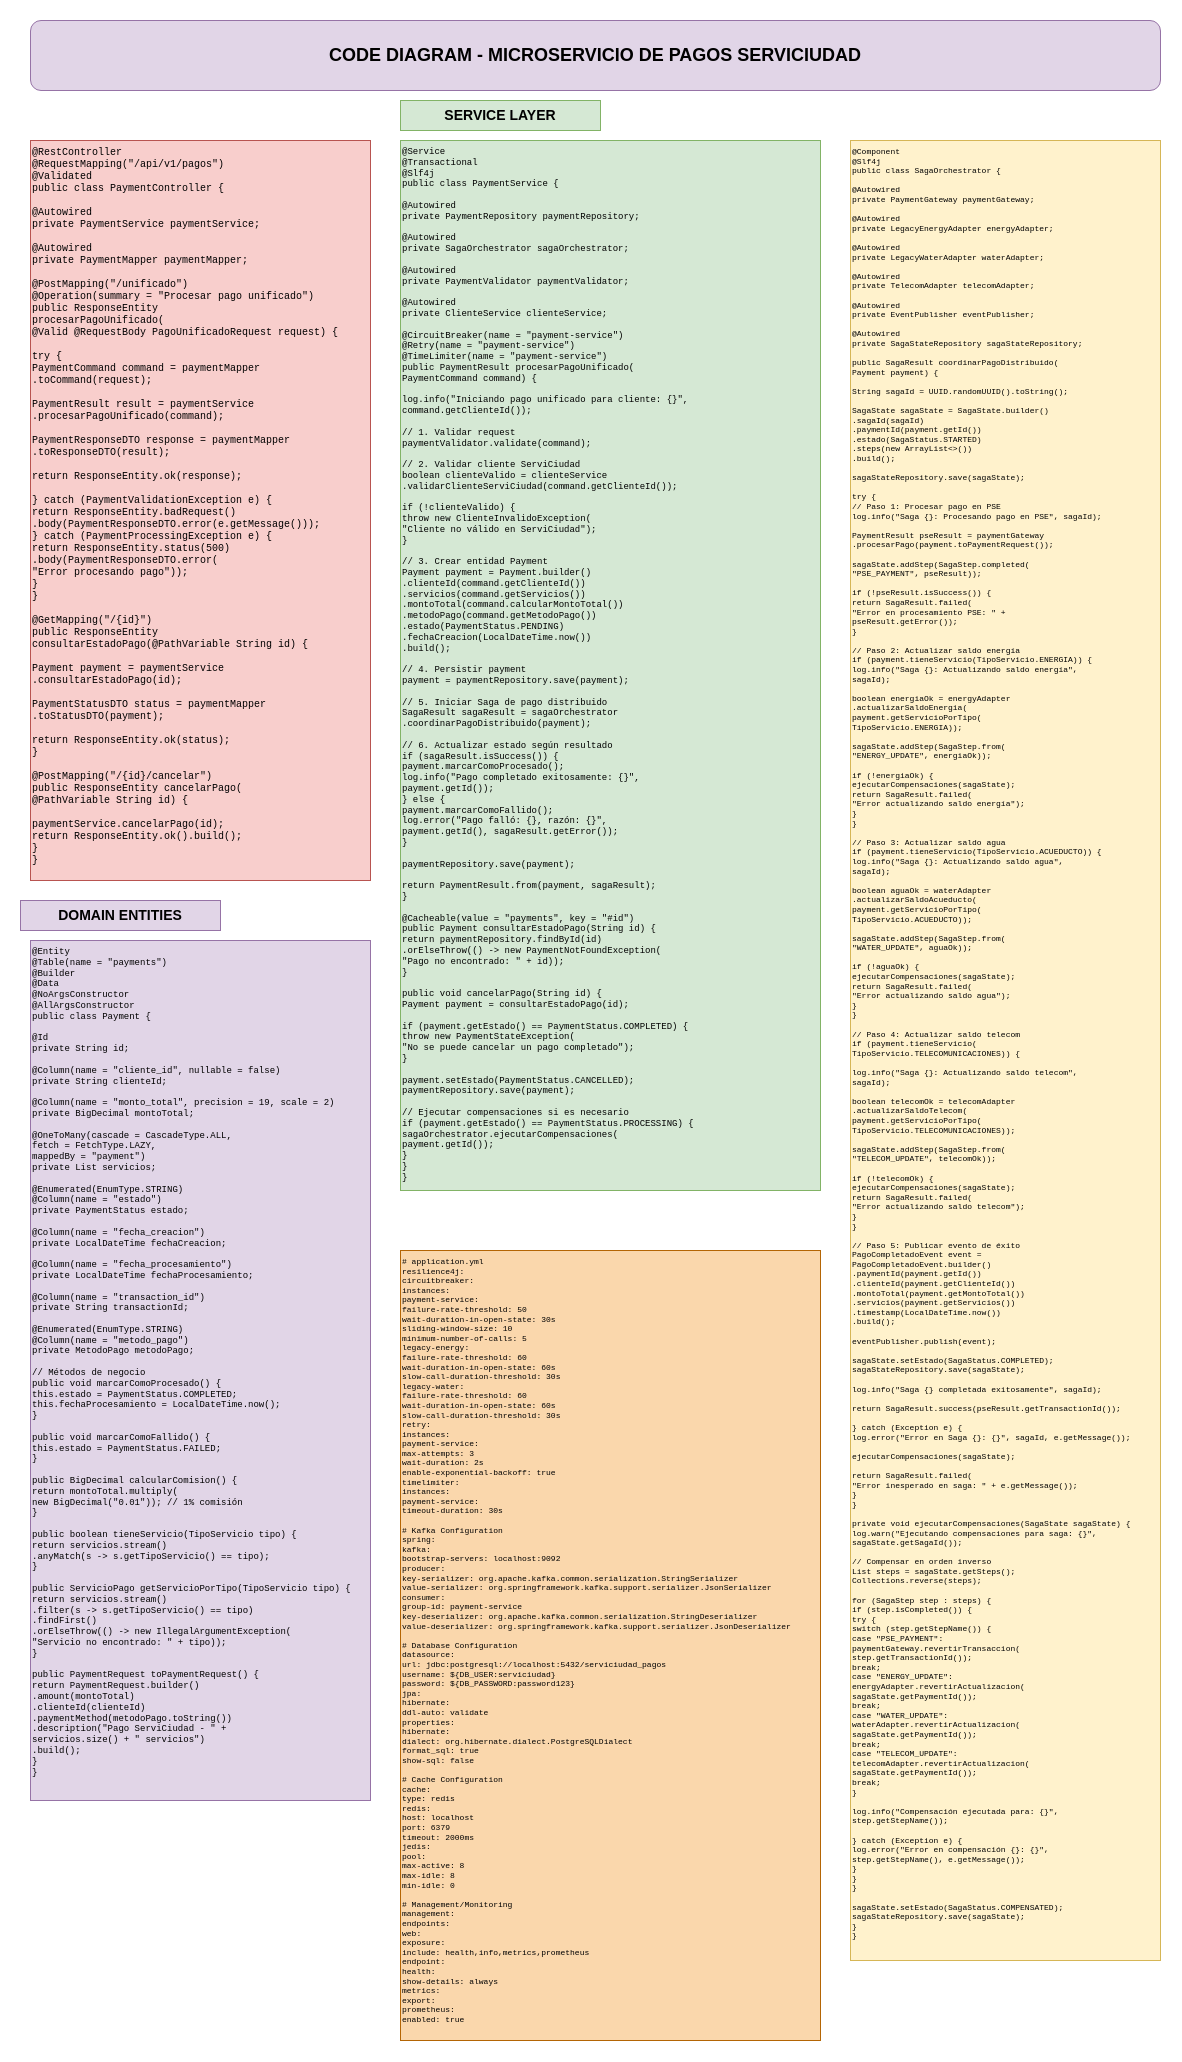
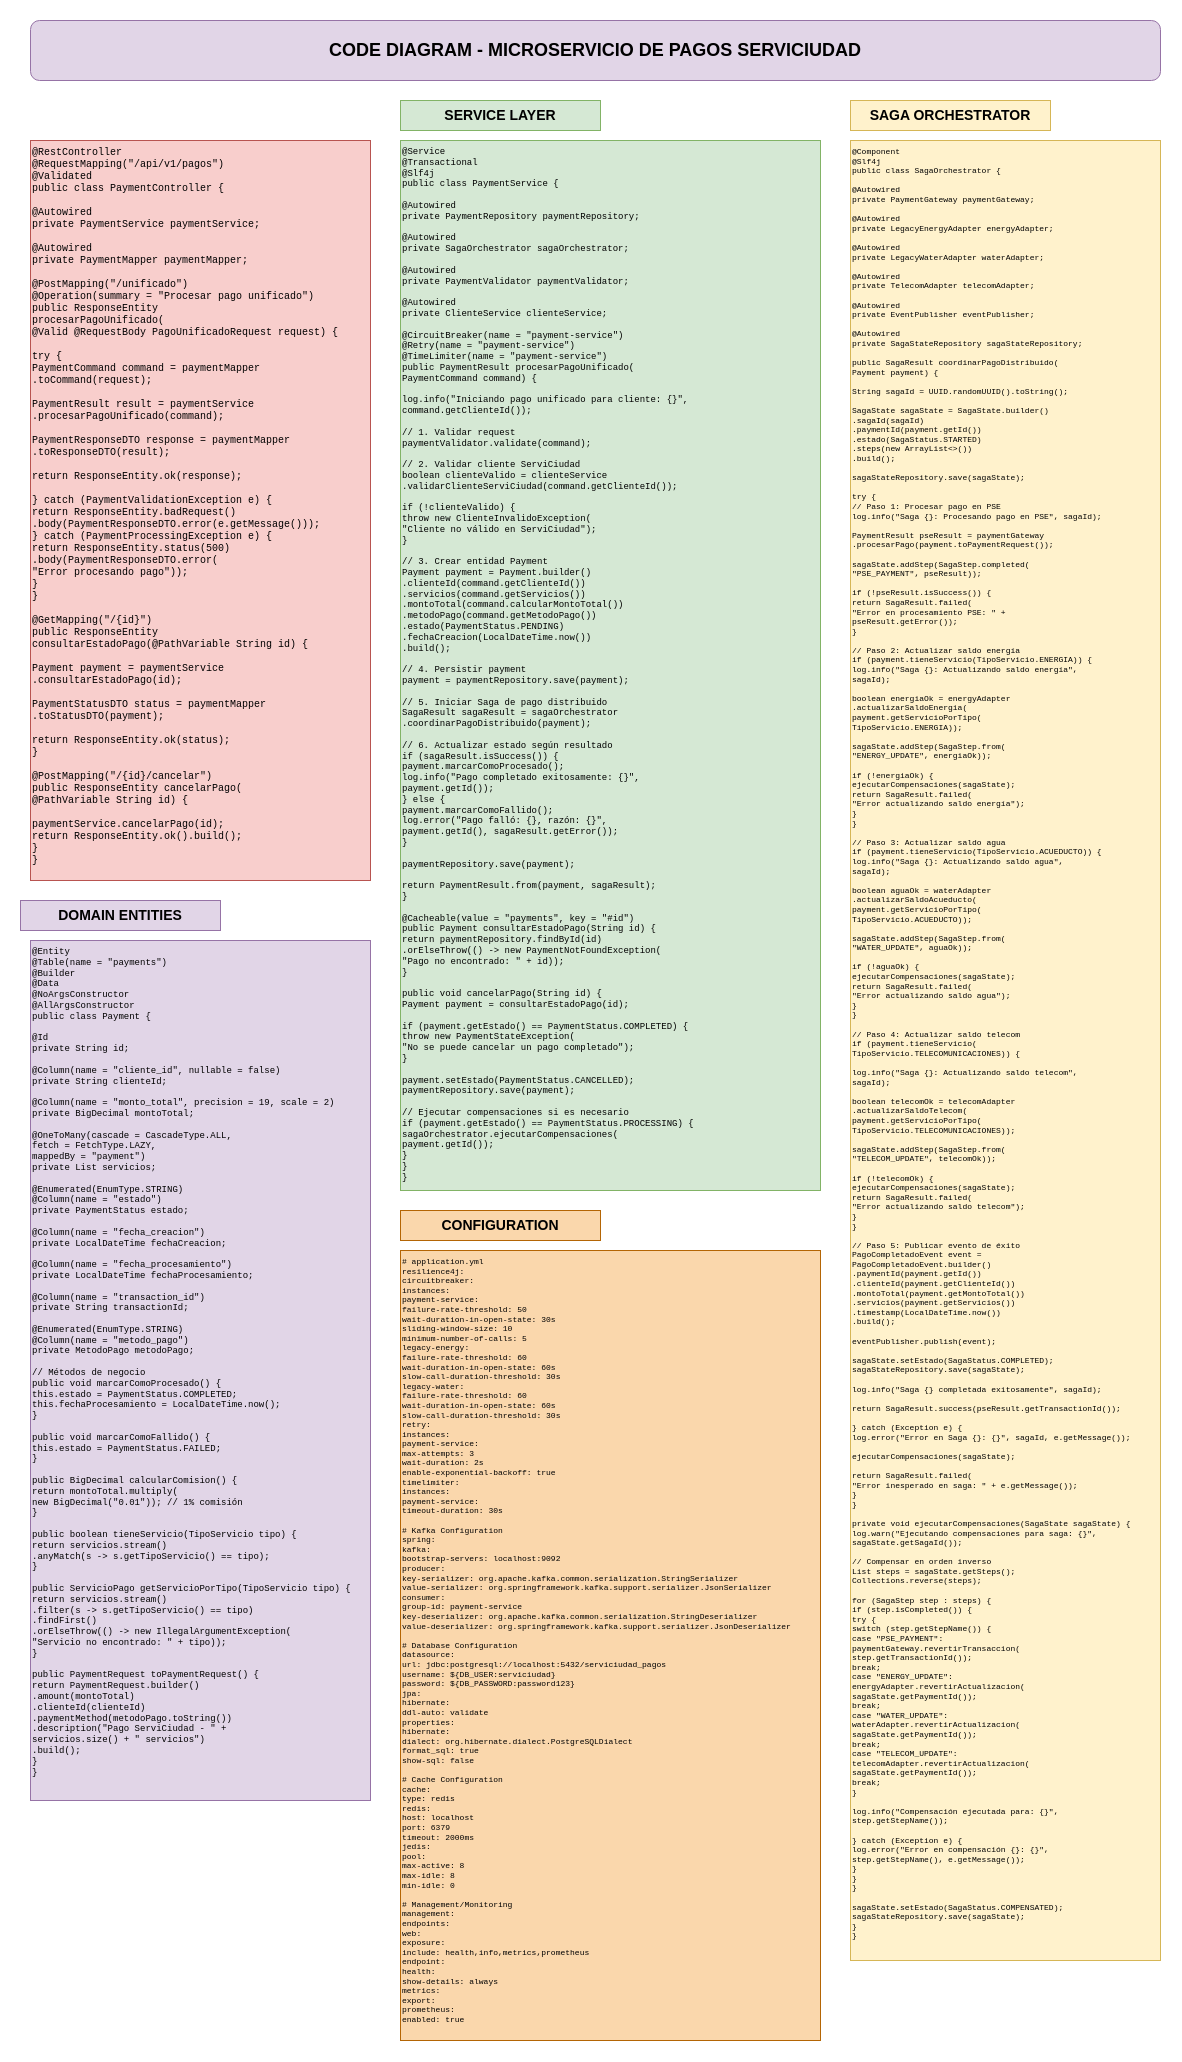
node "CODE DIAGRAM - MICROSERVICIO DE PAGOS SERVICIUDAD": size 1130x70 -> 1130x60
node "SAGA ORCHESTRATOR": added
node "CONFIGURATION": added
